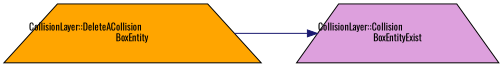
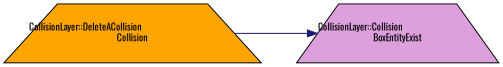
node "CollisionLayer::DeleteACollision BoxEntity": label "CollisionLayer::DeleteACollision BoxEntity" -> "CollisionLayer::DeleteACollision Collision"
